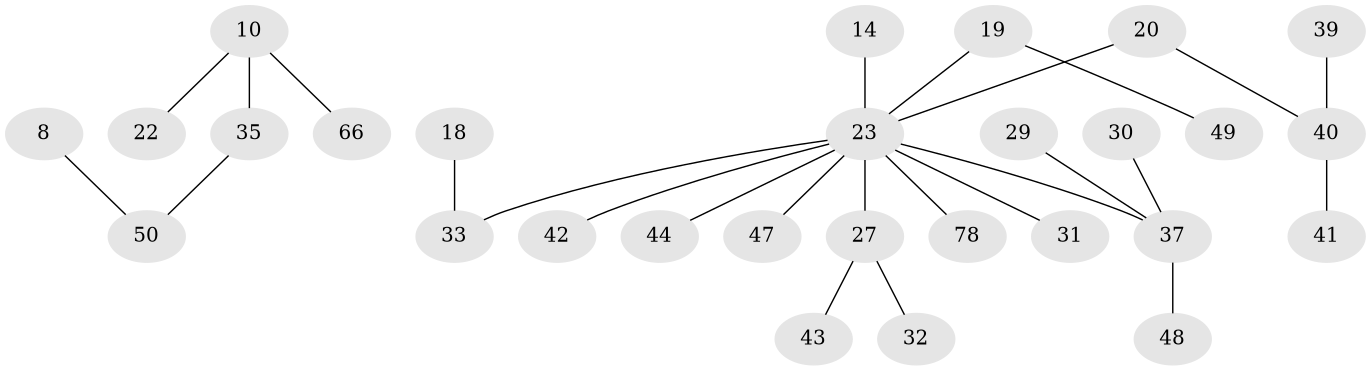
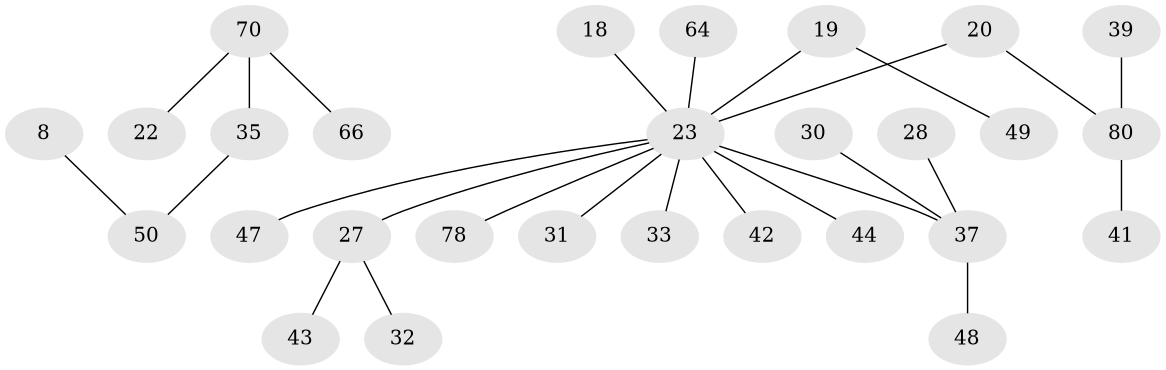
node "10": label "10" -> "70"
node "14": label "14" -> "64"
node "29": label "29" -> "28"
node "40": label "40" -> "80"
edge "18" -- "33": now "18" -- "23"
